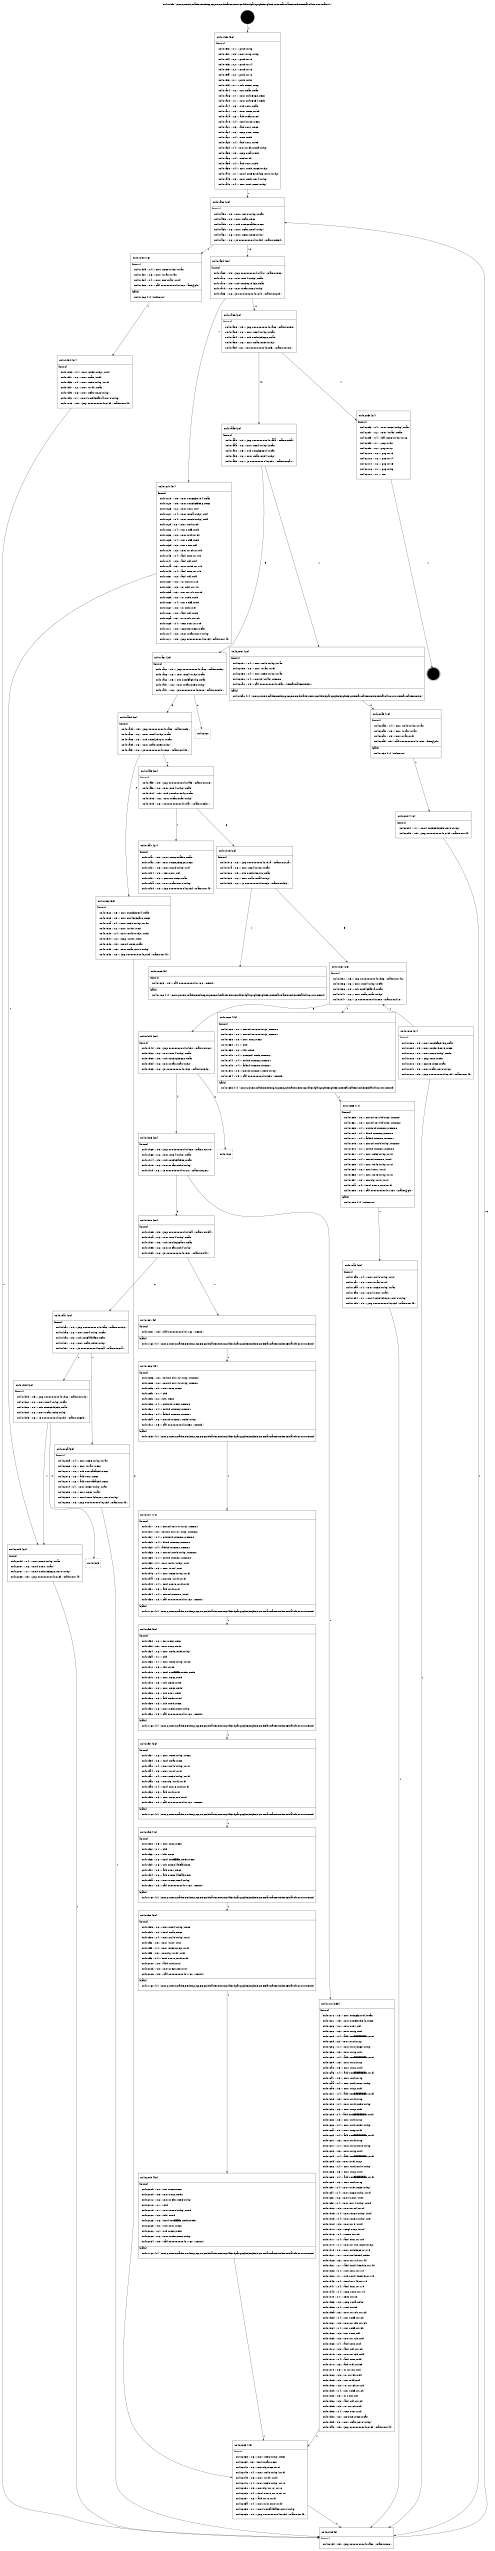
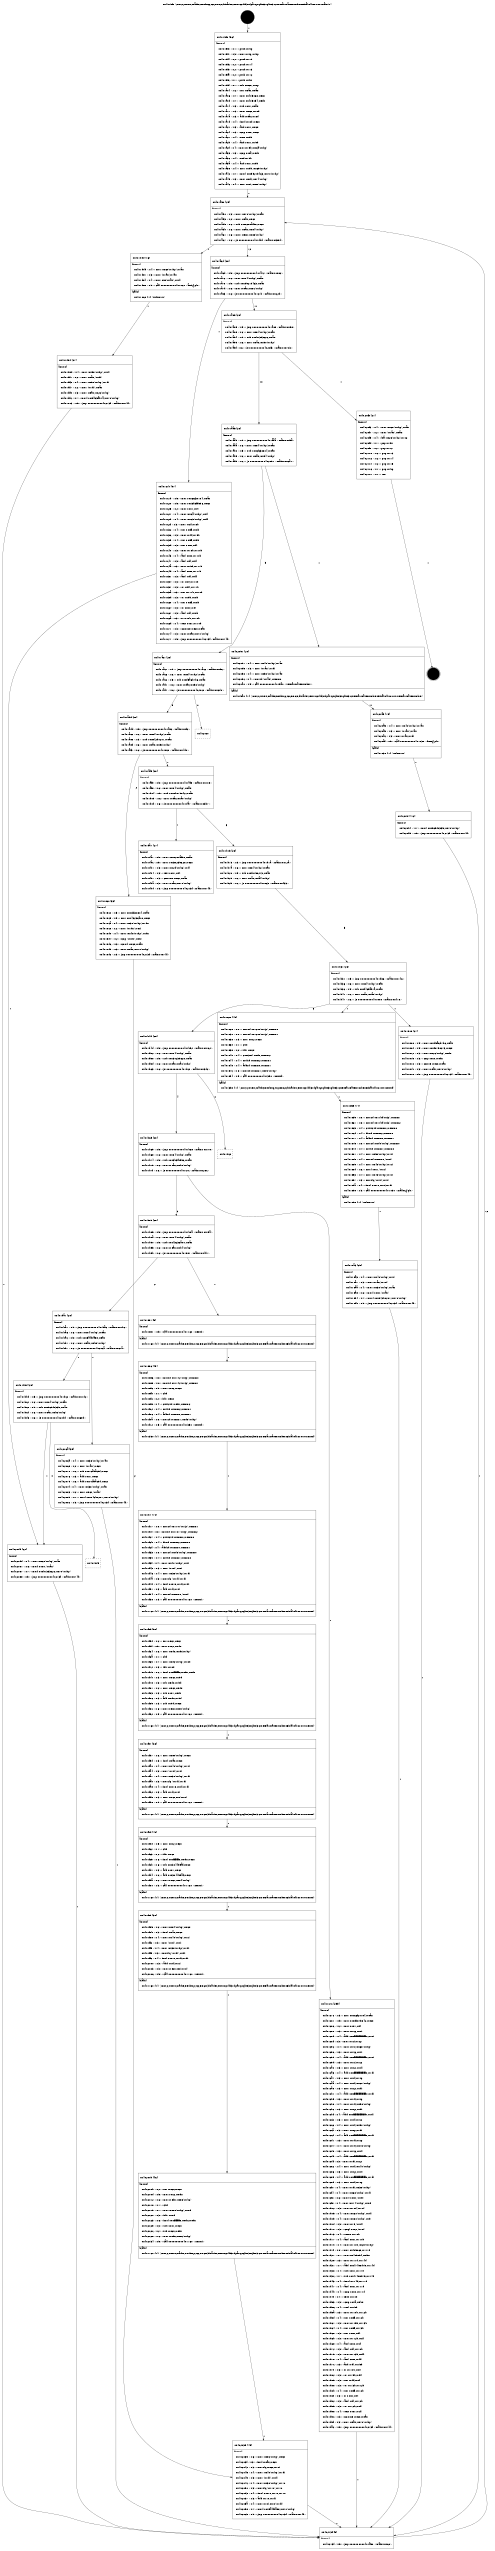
node "0x401e23 [5]": removed
edge "0x401e08 [27]" -> "0x401b31 [28]": reversed
edge "0x401c7c [299]" -> "0x402039 [49]": now "0x401c7c [299]" -> "0x40213f [5]"
